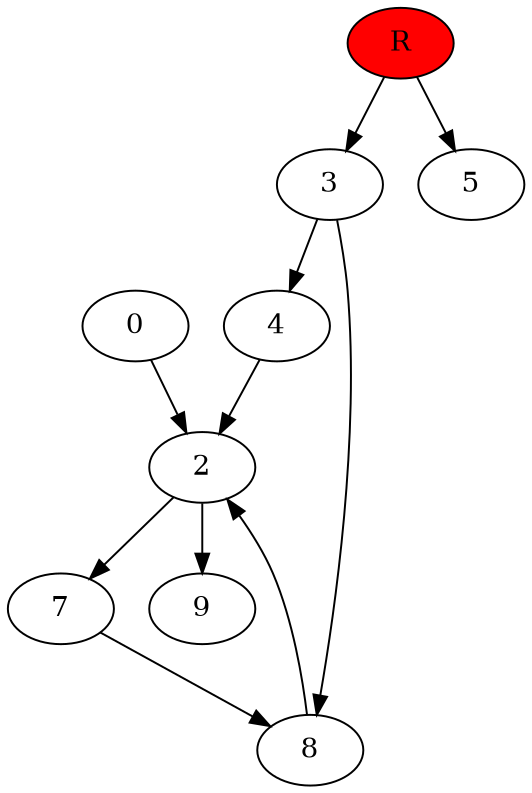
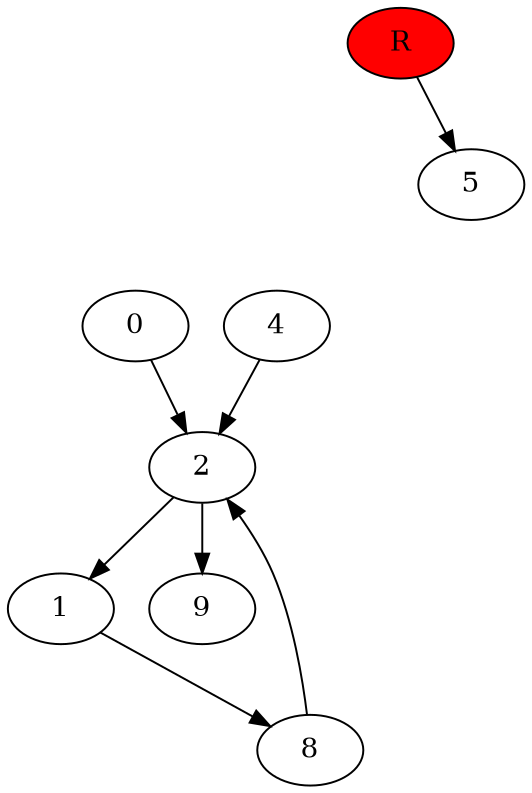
node "3": removed
node "7": label "7" -> "1"
